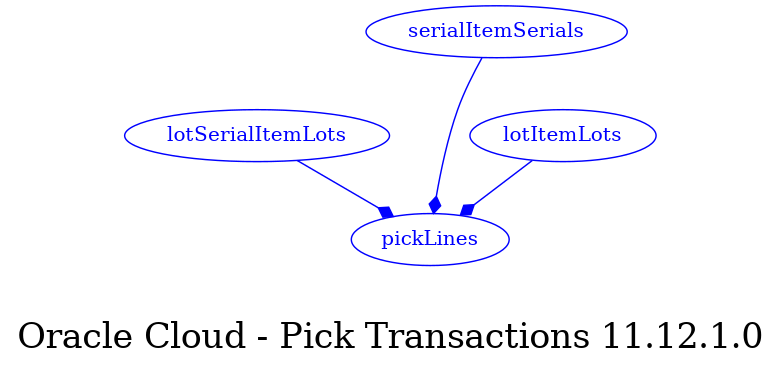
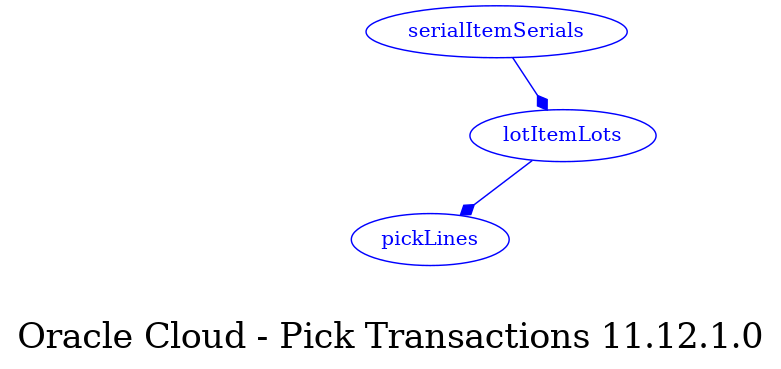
edge "serialItemSerials" -> "pickLines": now "serialItemSerials" -> "lotItemLots"
node "lotSerialItemLots": removed
